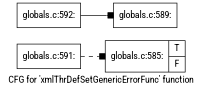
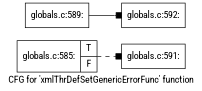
edge "globals.c:592:" -> "globals.c:589:": reversed
edge "globals.c:591:" -> "globals.c:585:": reversed
